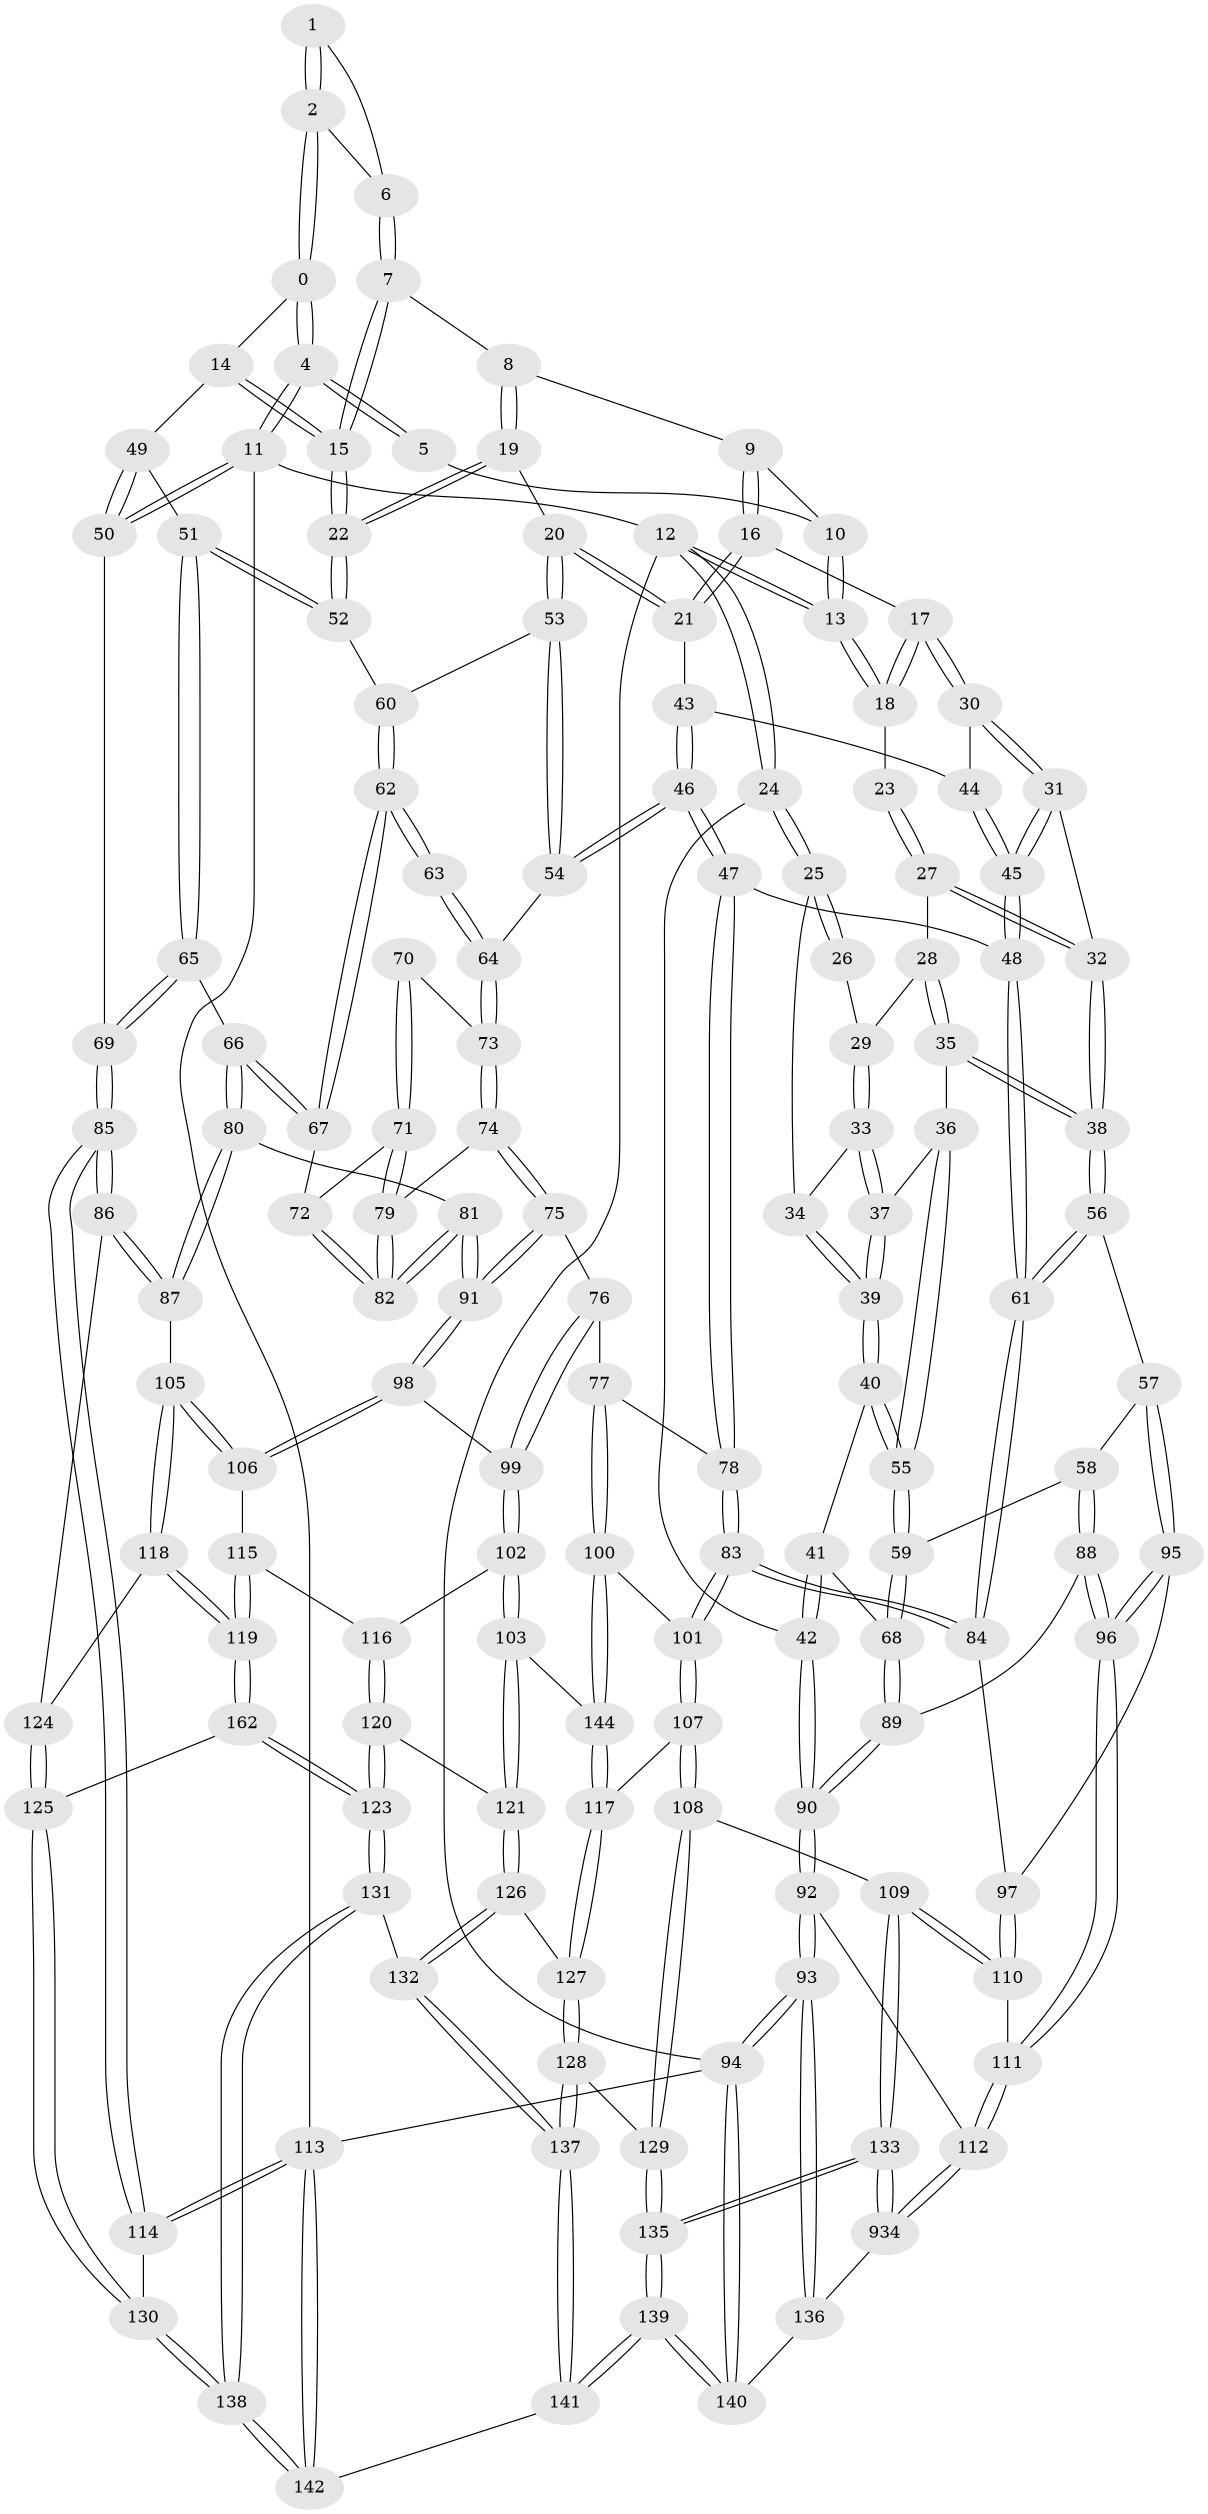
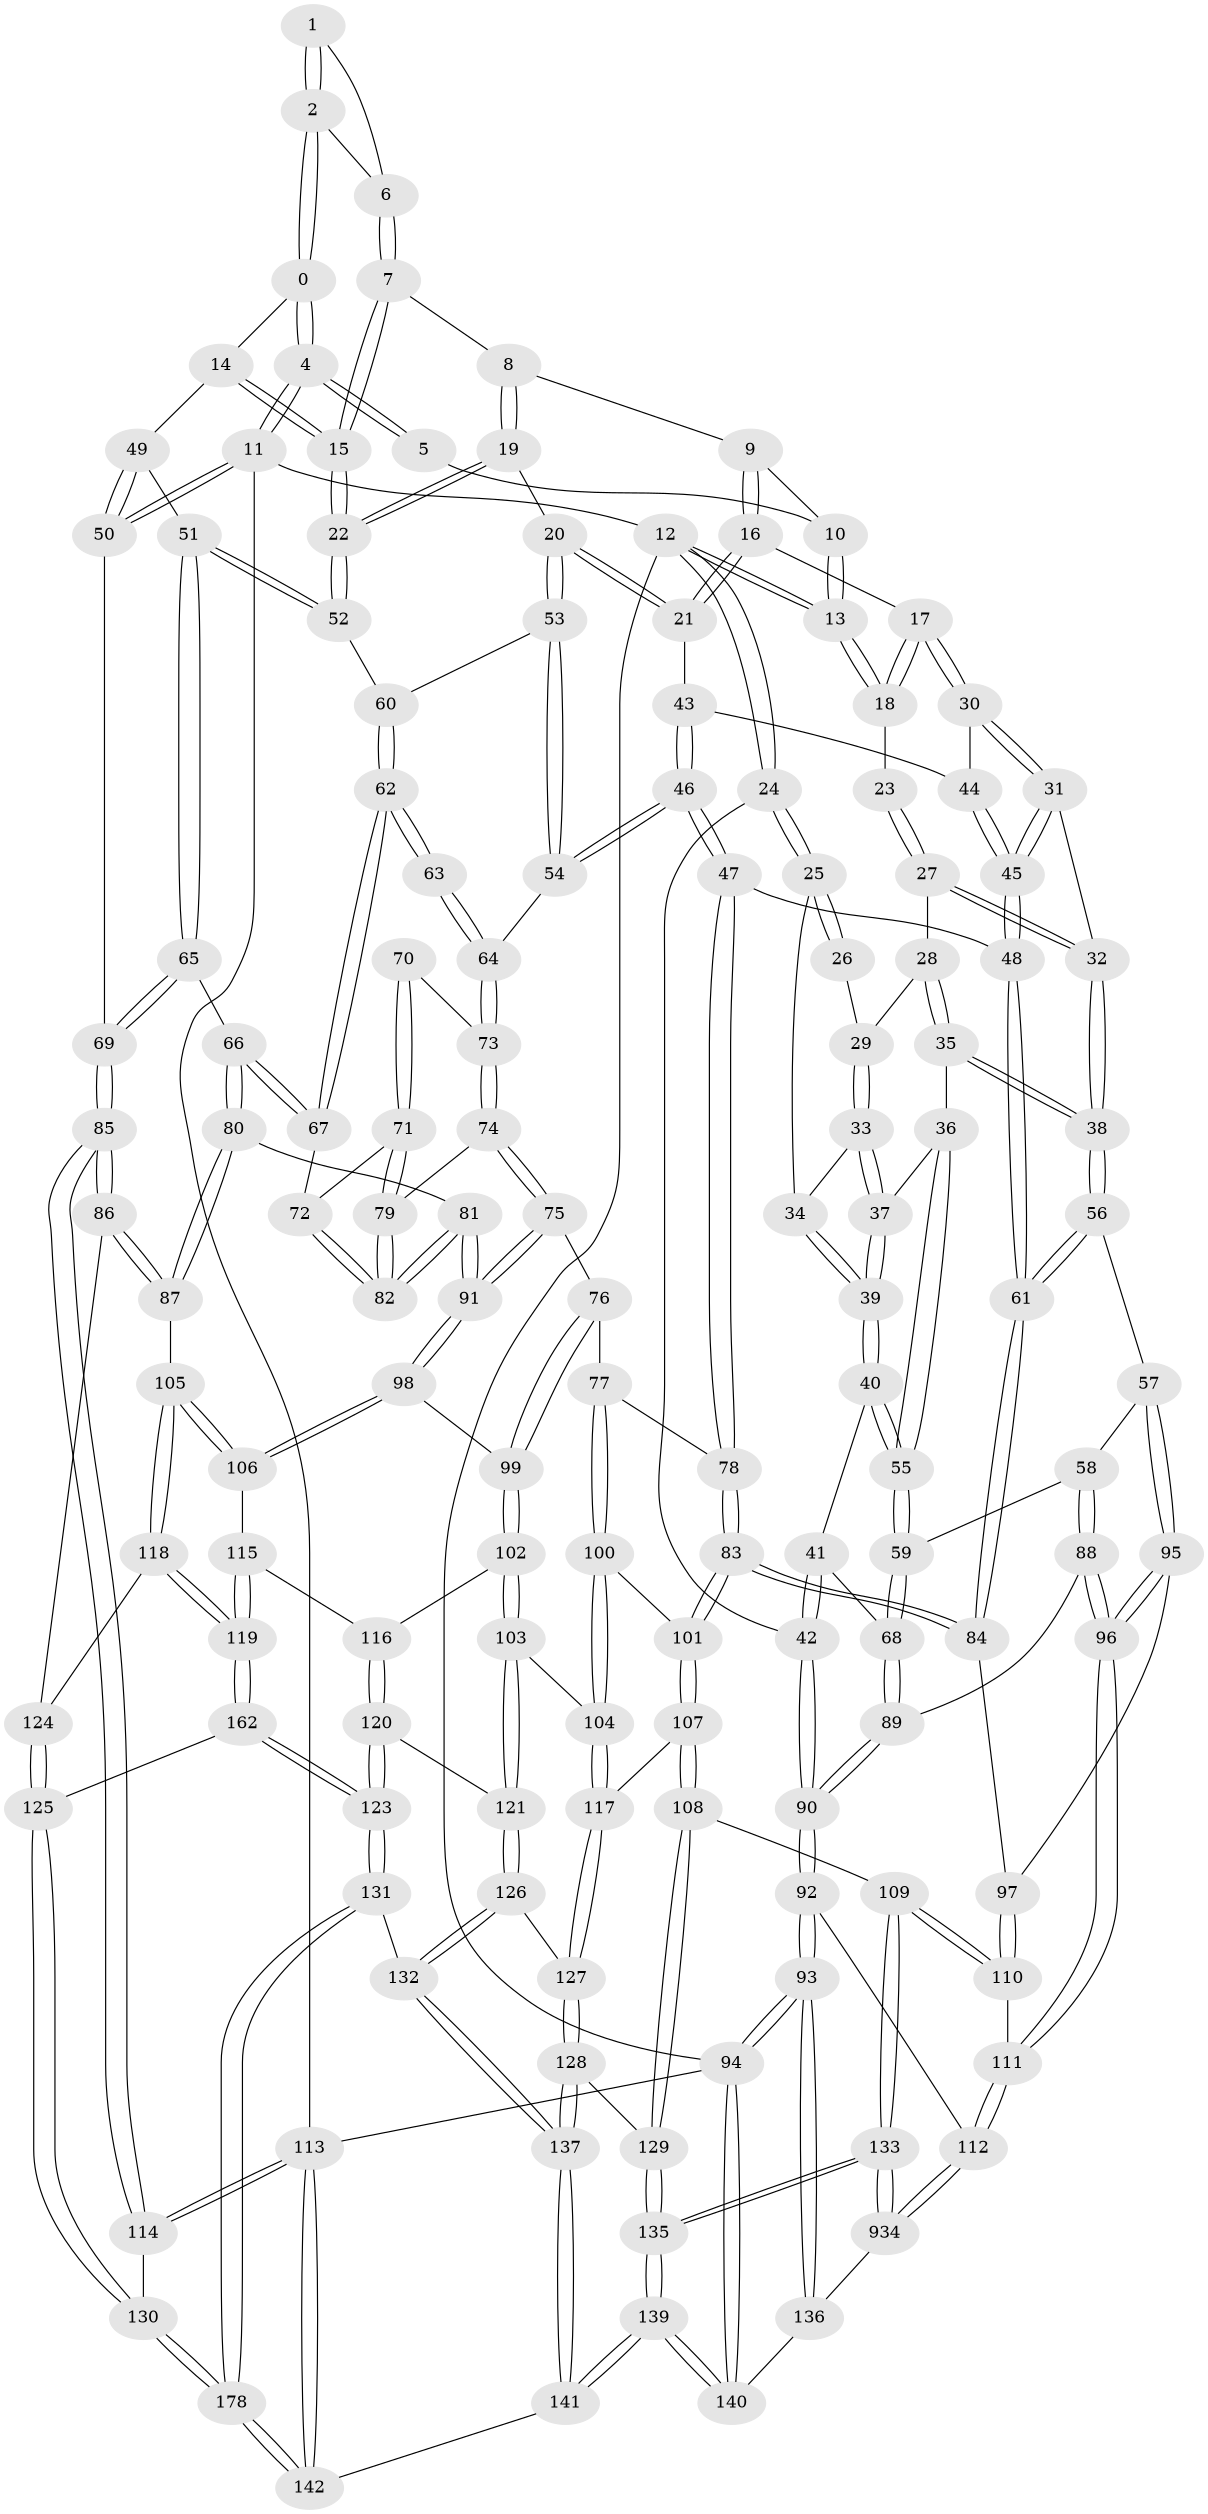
node "144": label "144" -> "104"
node "138": label "138" -> "178"
